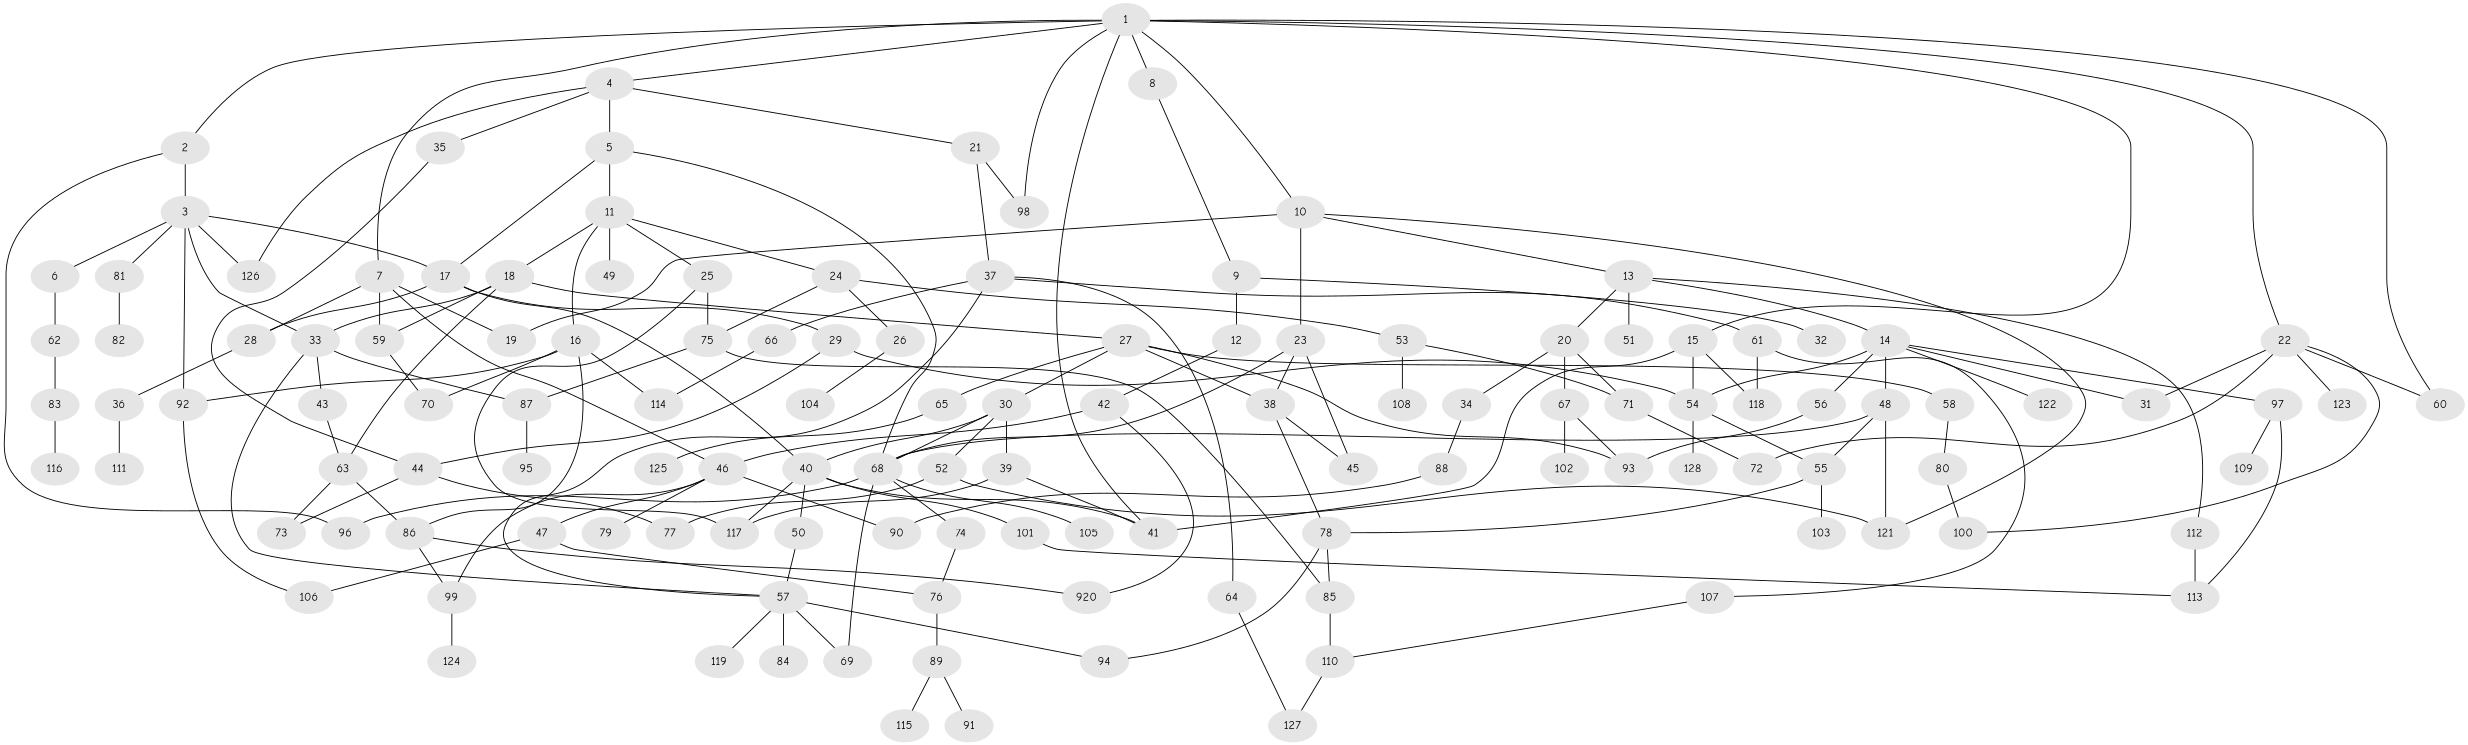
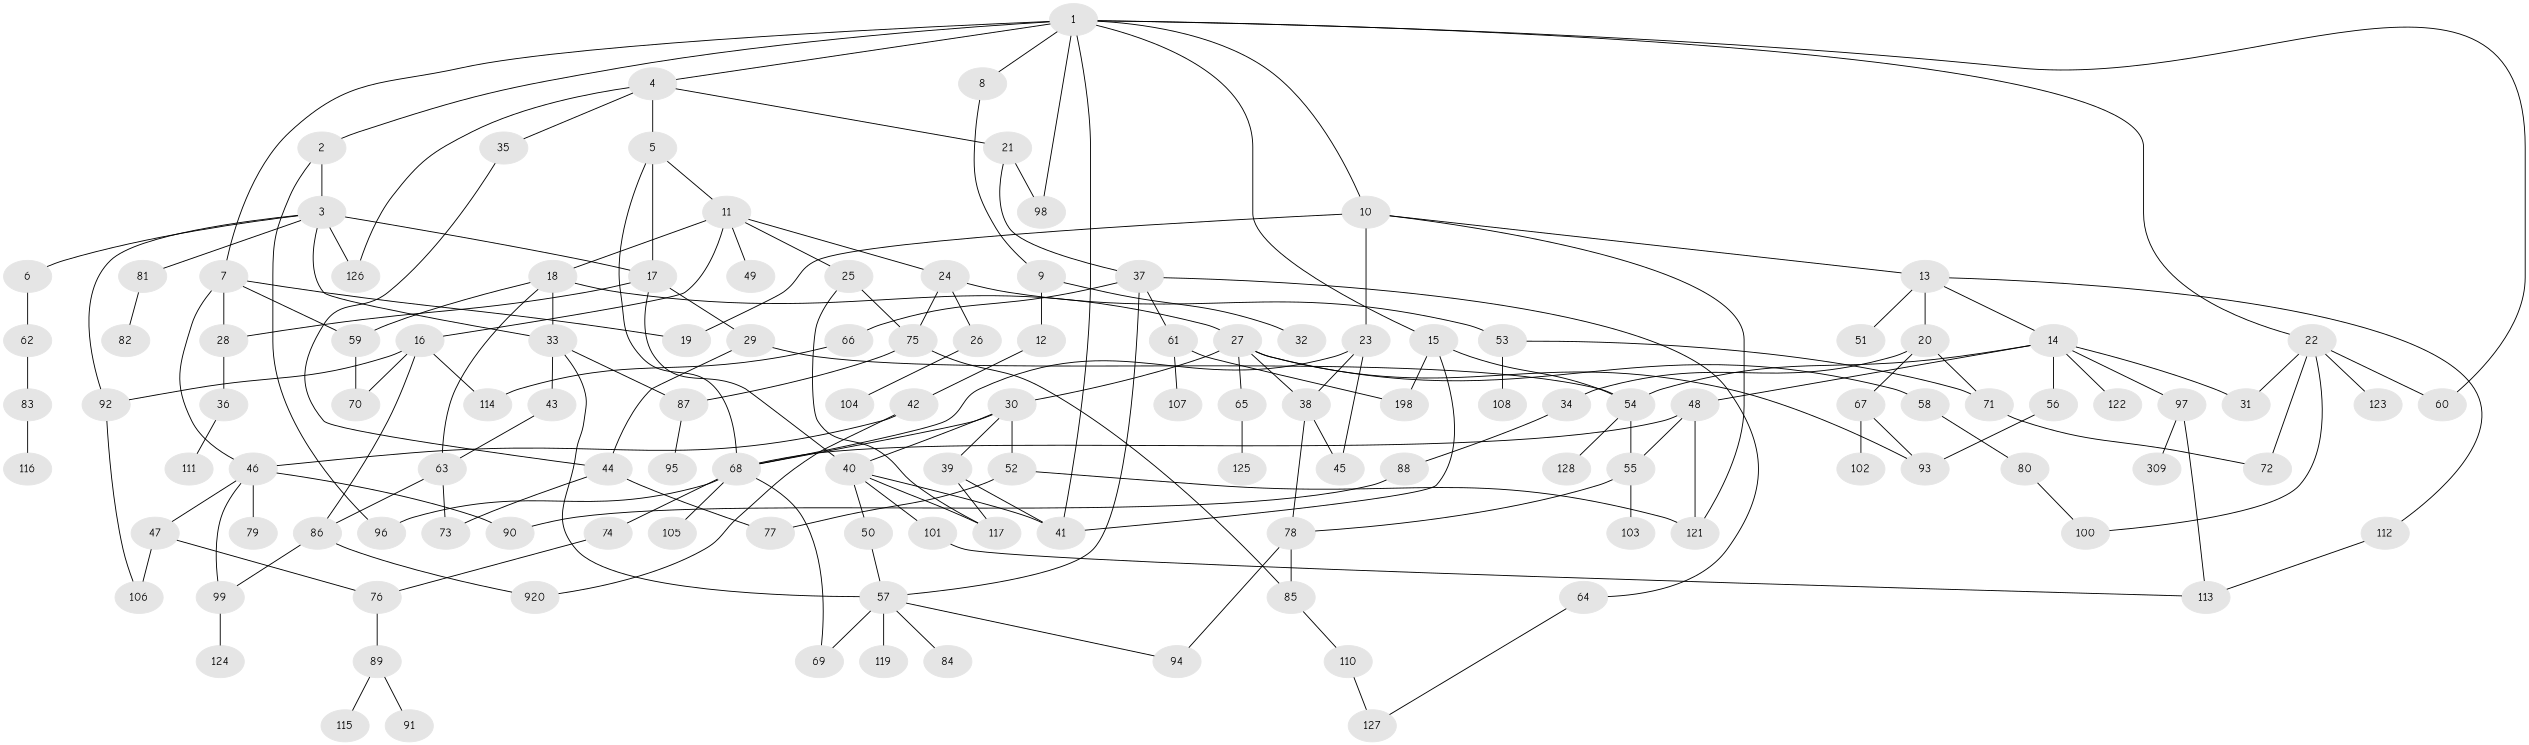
node "118": label "118" -> "198"
node "109": label "109" -> "309"
edge "107" -- "110": removed
